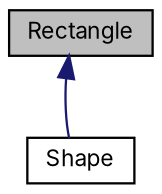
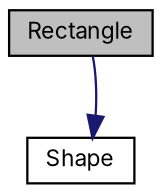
edge "Shape" -> "Rectangle": reversed
